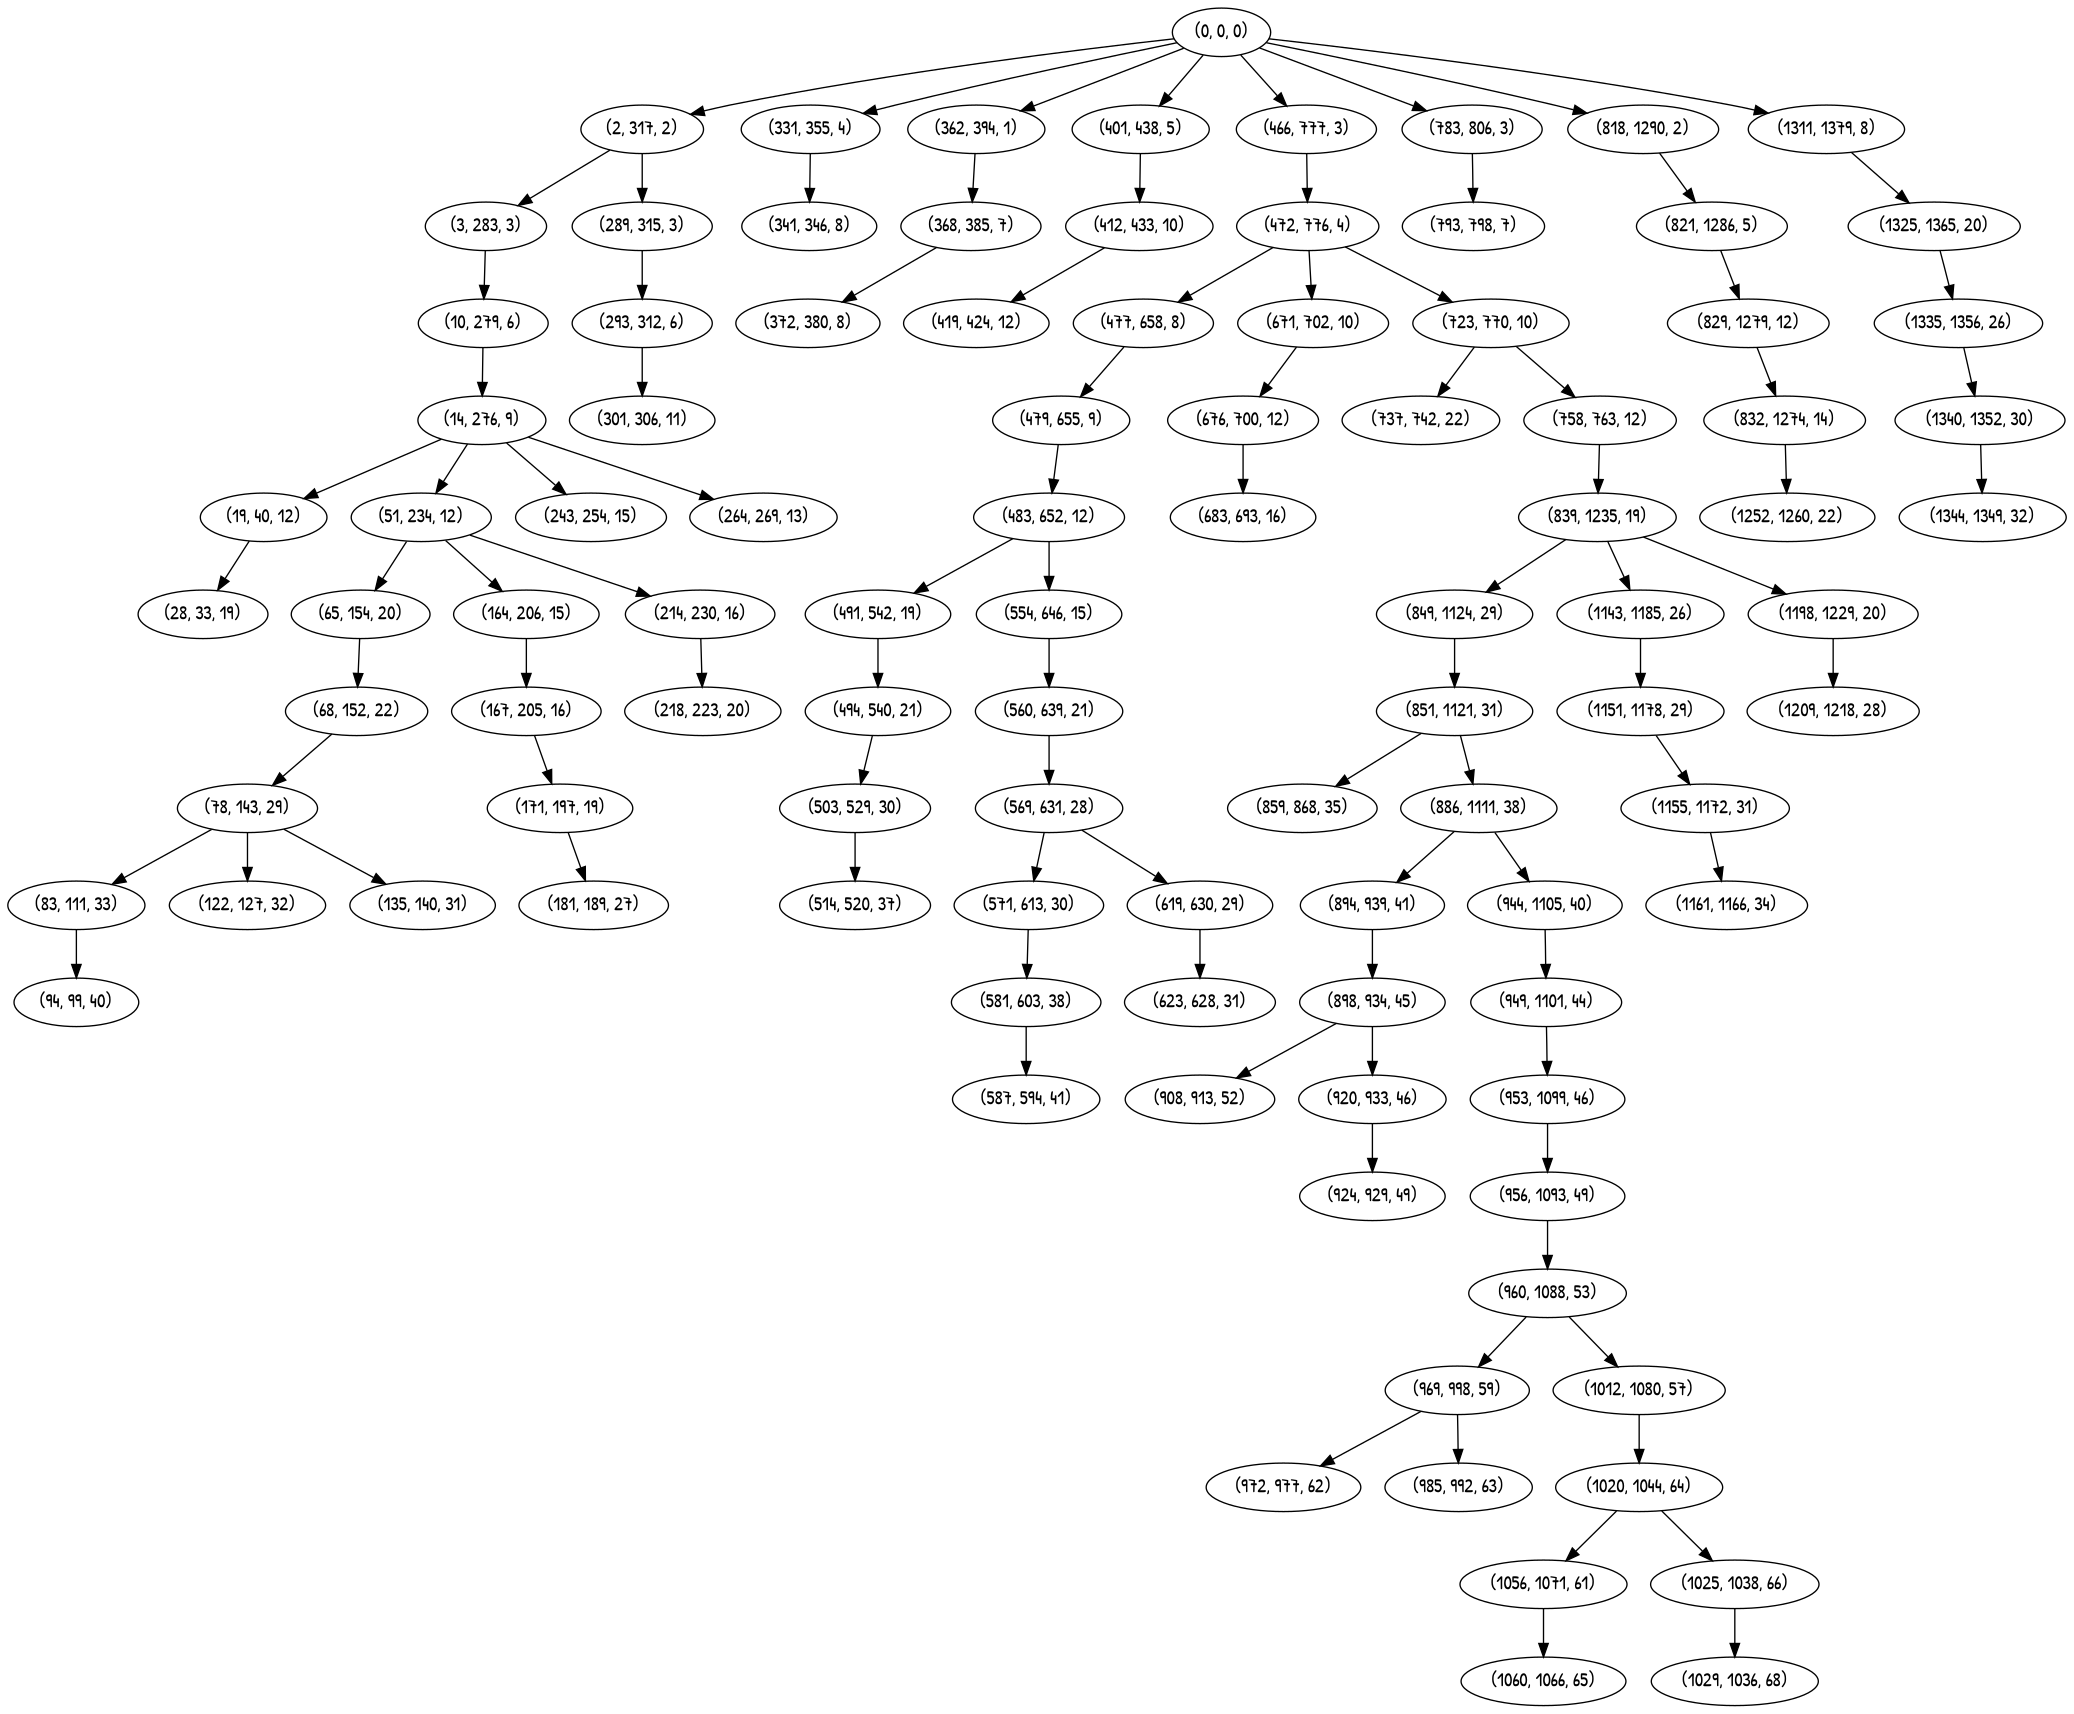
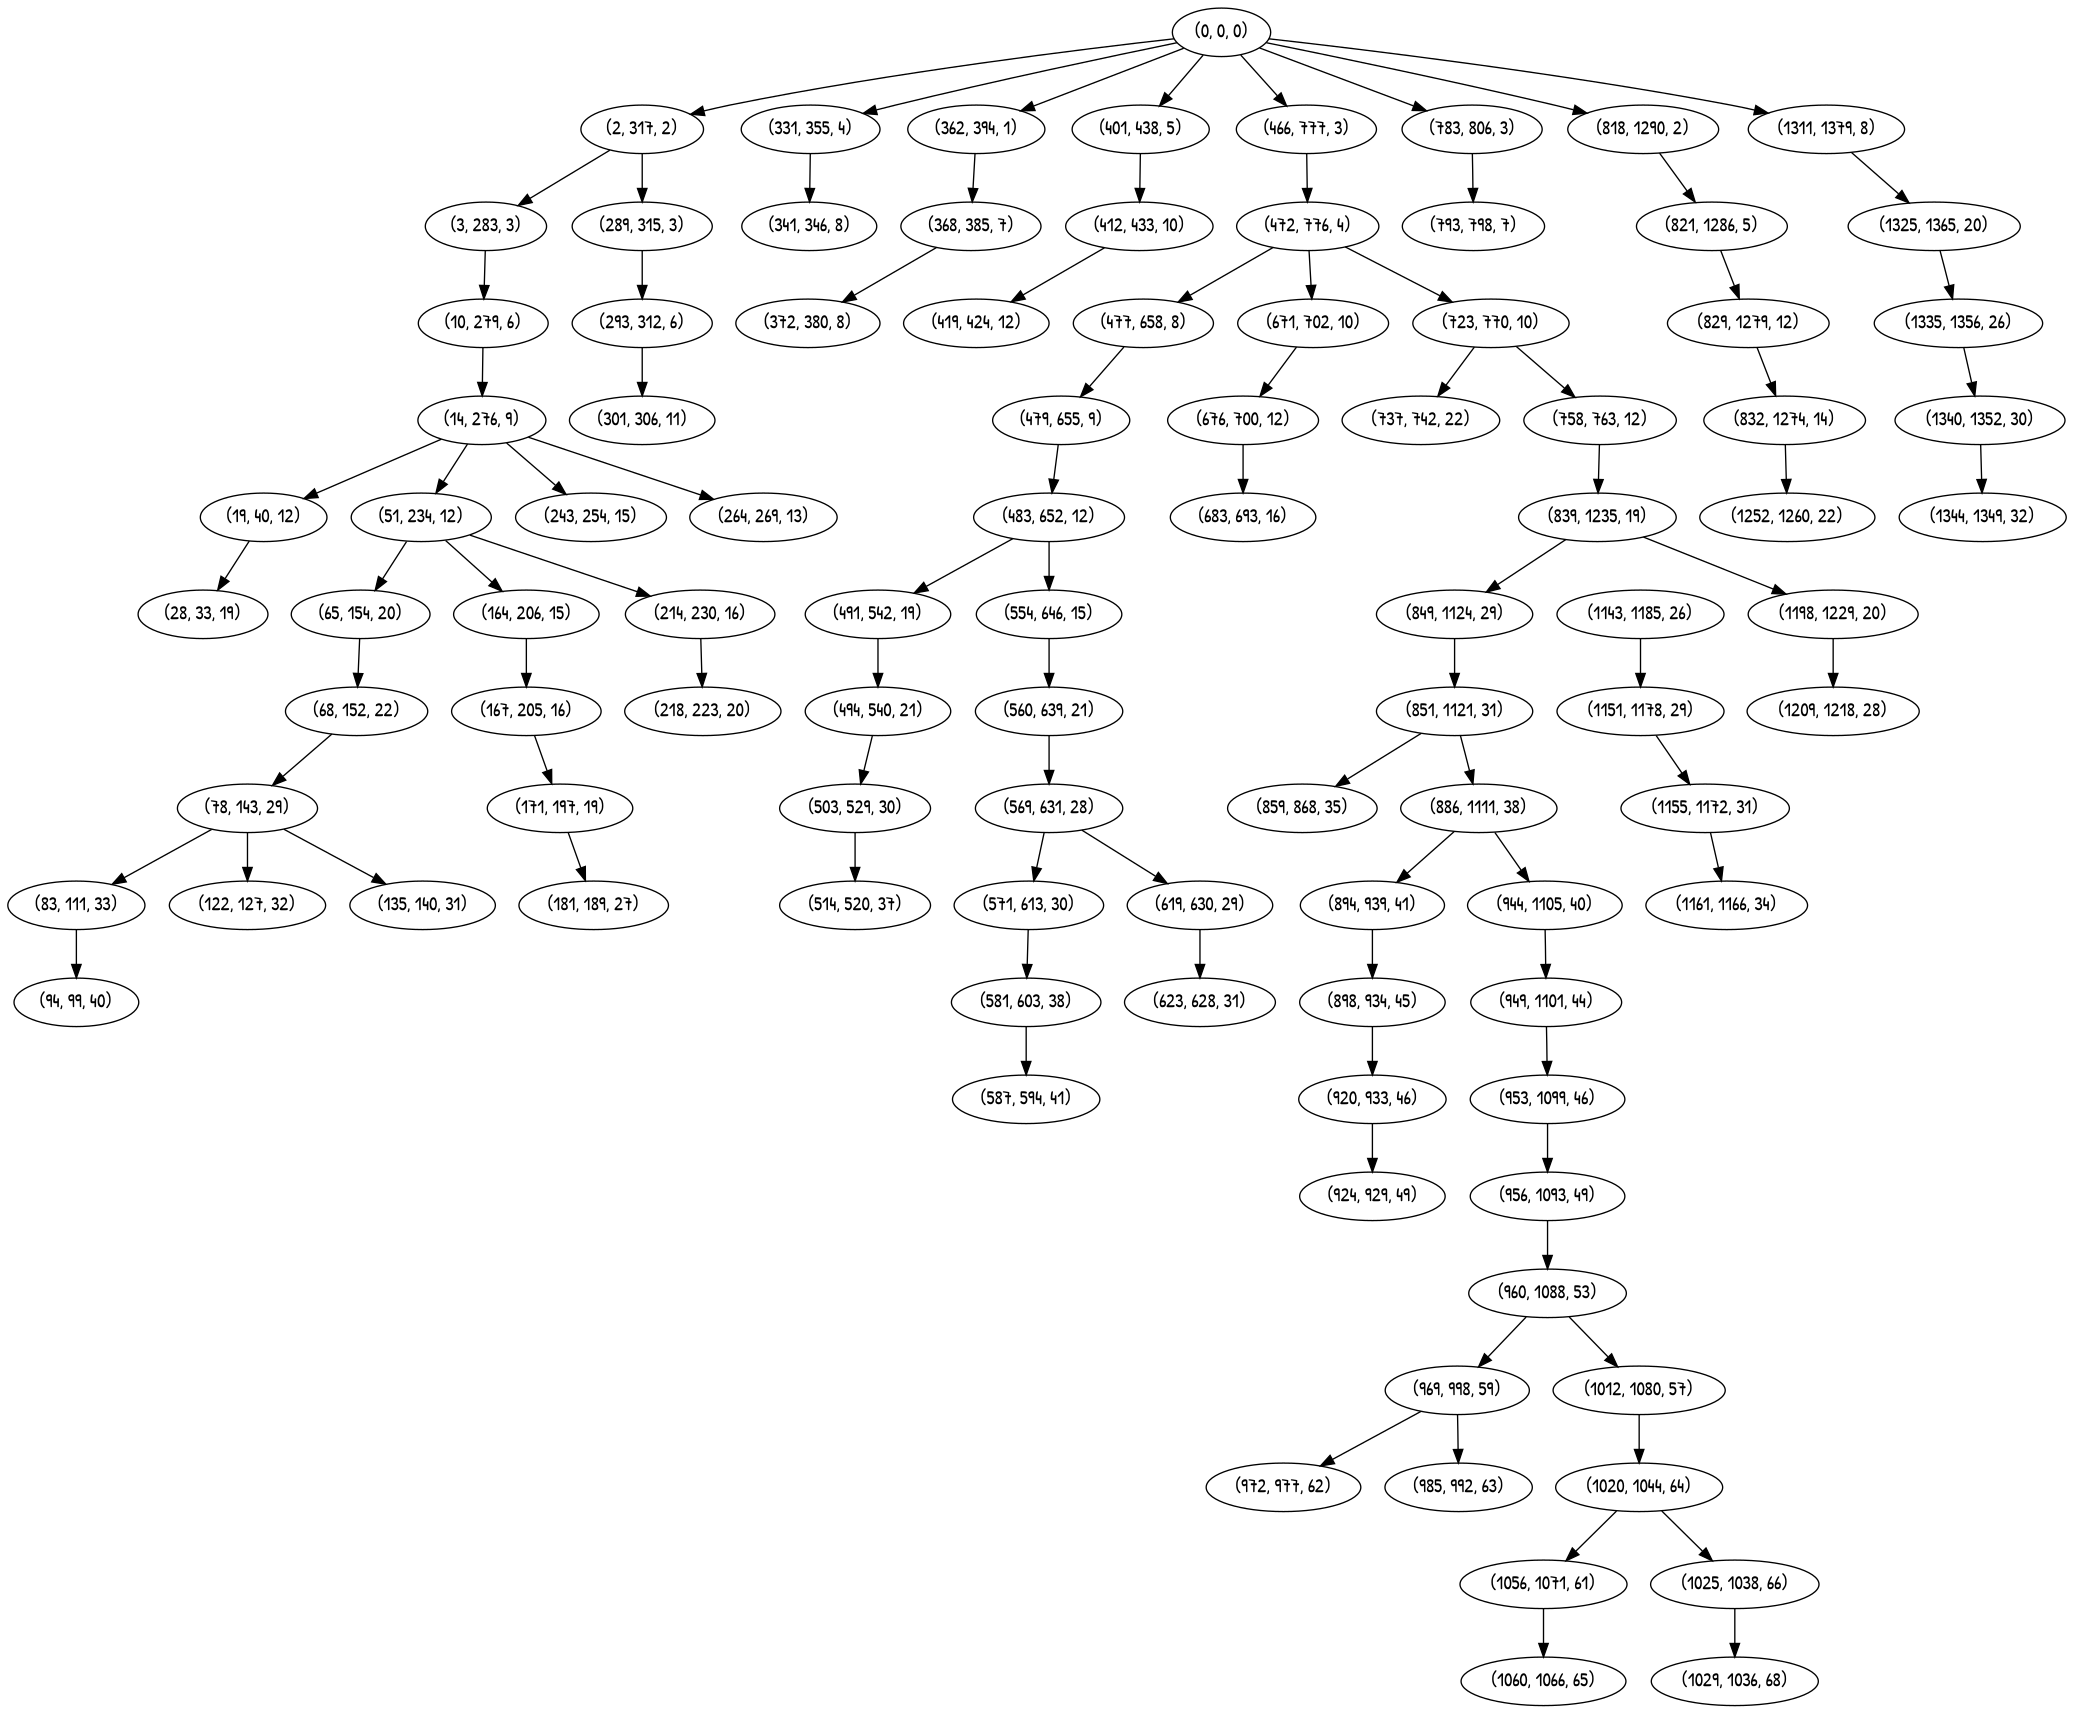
edge "(839, 1235, 19)" -> "(1143, 1185, 26)": removed
node "(908, 913, 52)": removed
